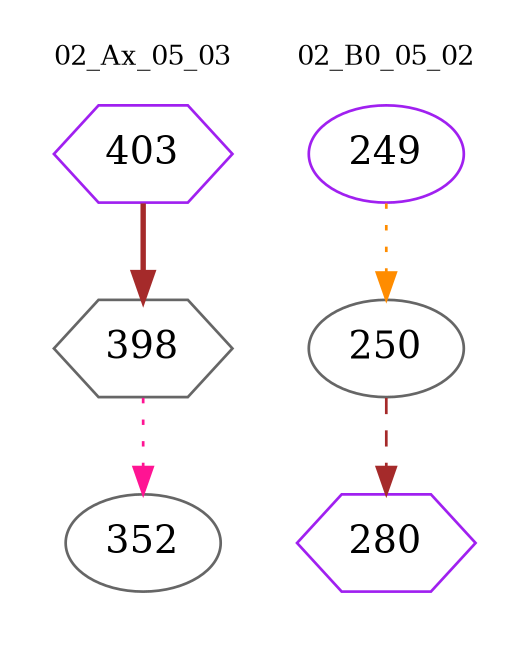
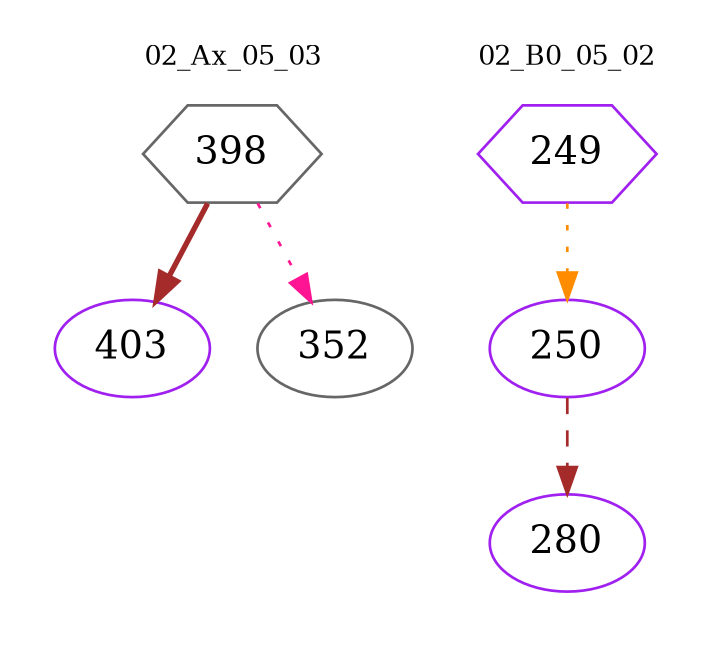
node "403": shape hexagon -> ellipse
node "249": shape ellipse -> hexagon
edge "403" -> "398": reversed
node "250": color gray40 -> purple
node "280": shape hexagon -> ellipse
